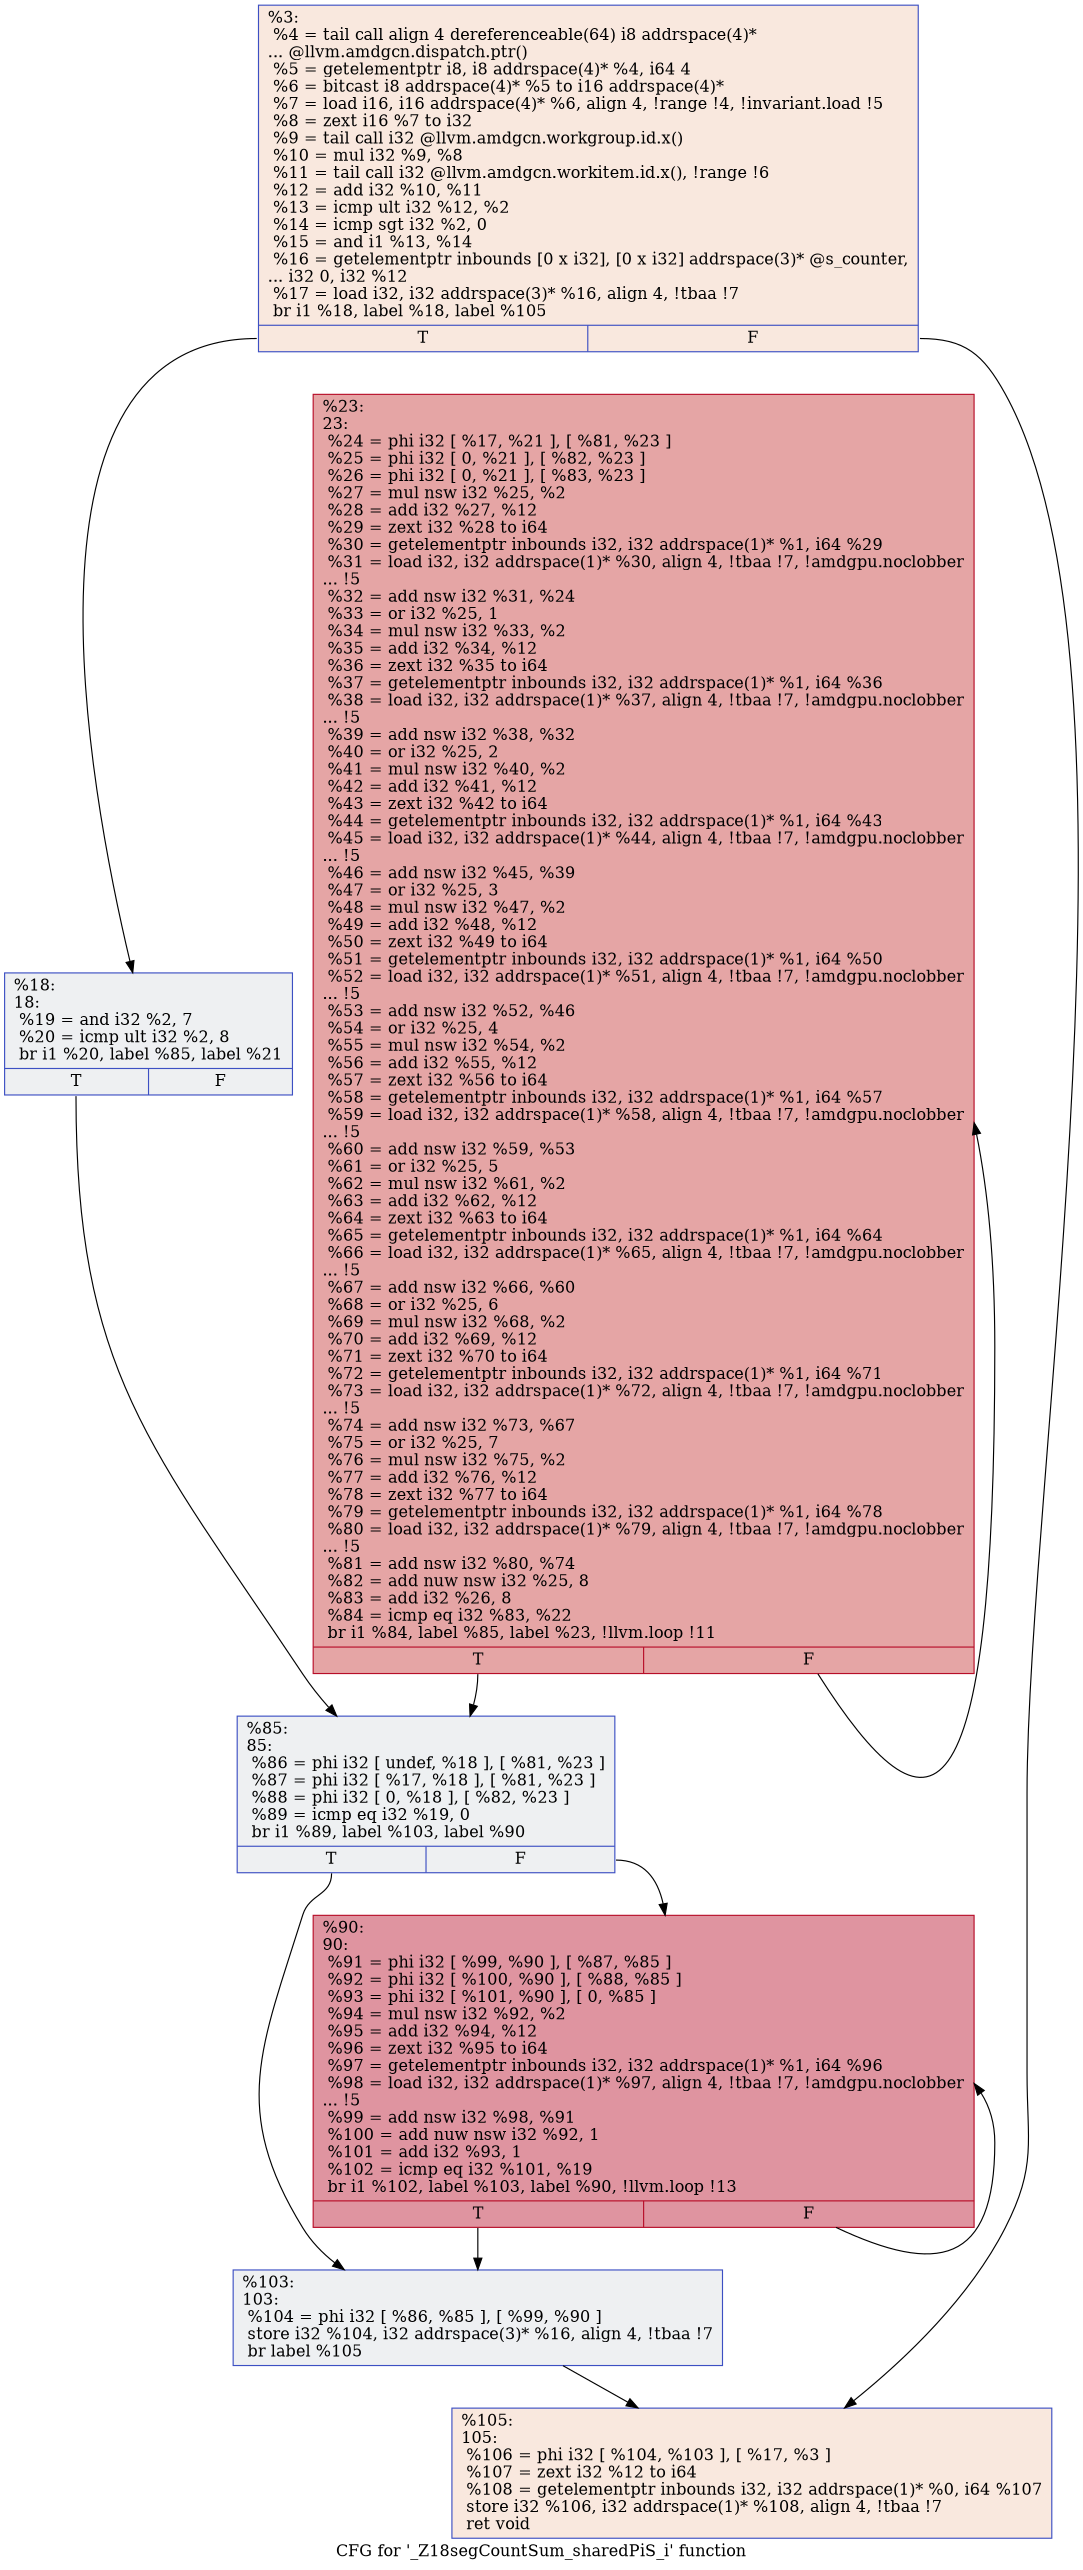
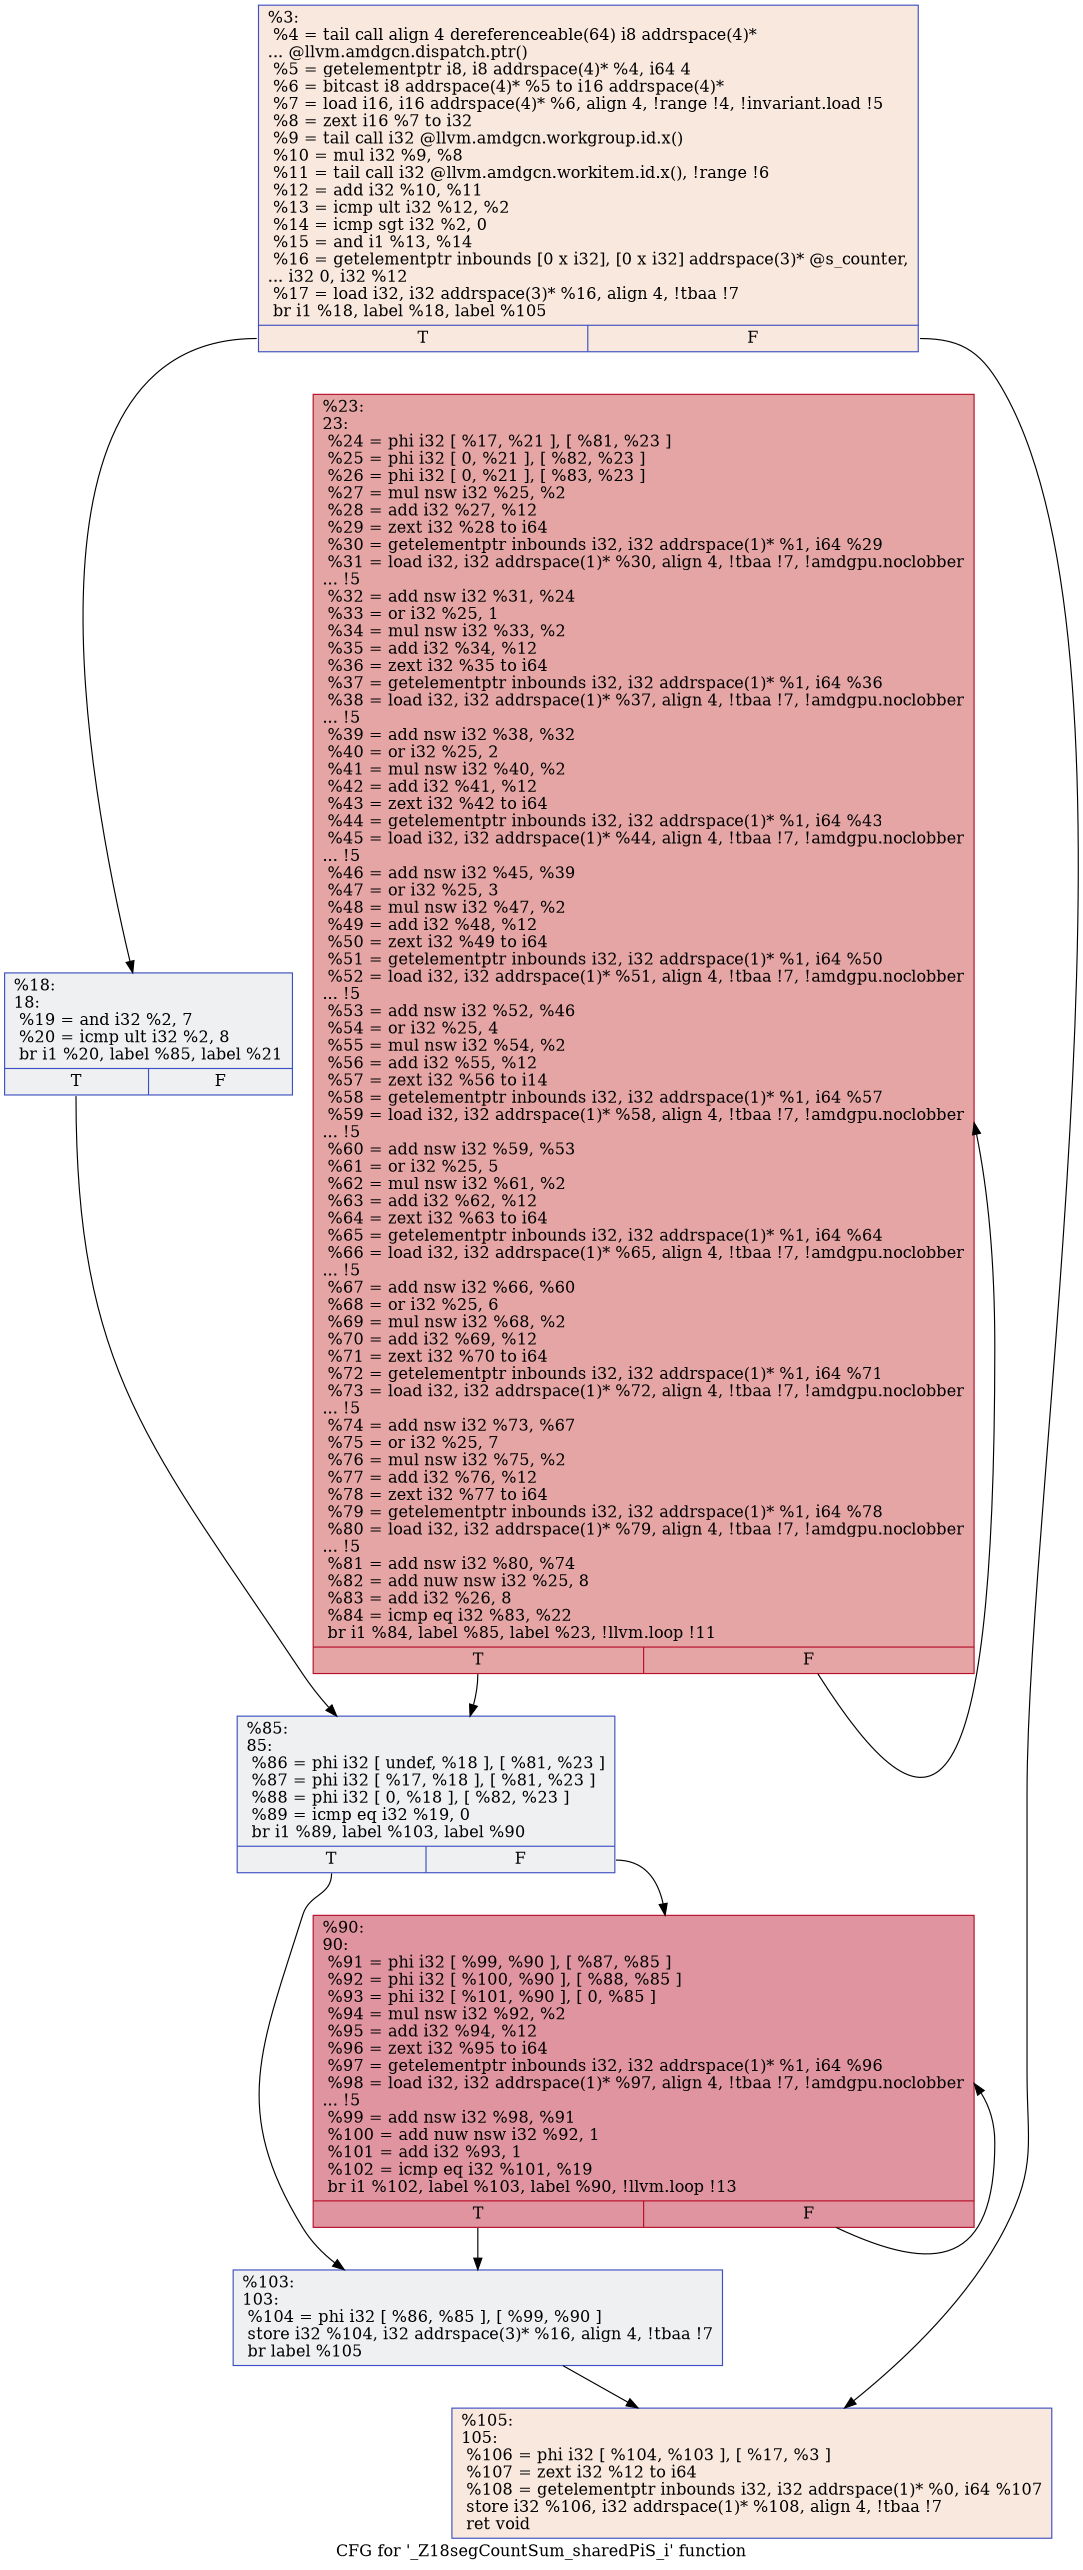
node "%23:": text "%57 = zext i32 %56 to i64" -> "%57 = zext i32 %56 to i14"
